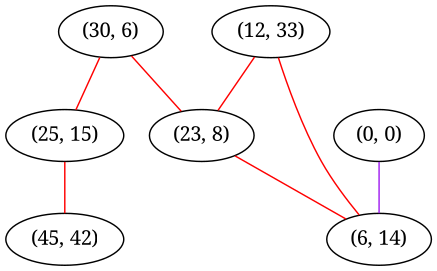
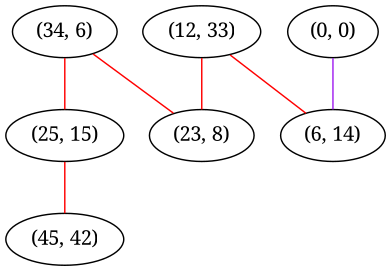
node "(30, 6)": label "(30, 6)" -> "(34, 6)"
edge "(23, 8)" -- "(6, 14)": removed
